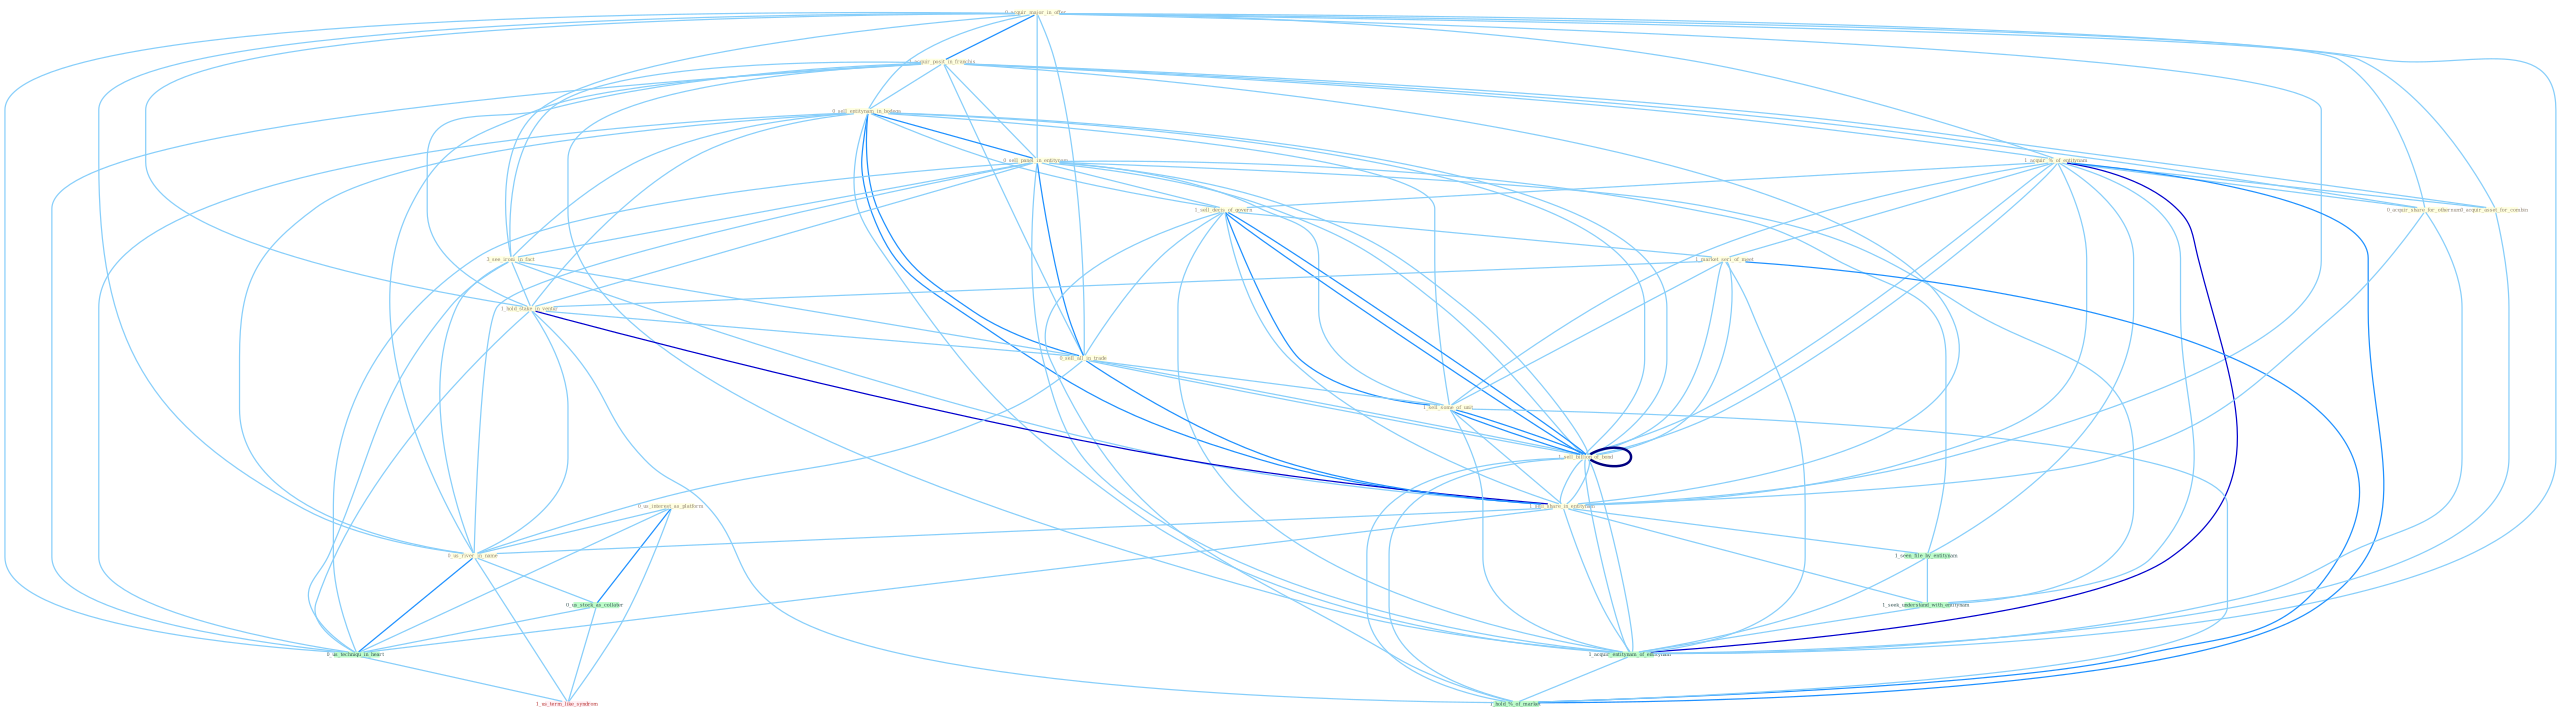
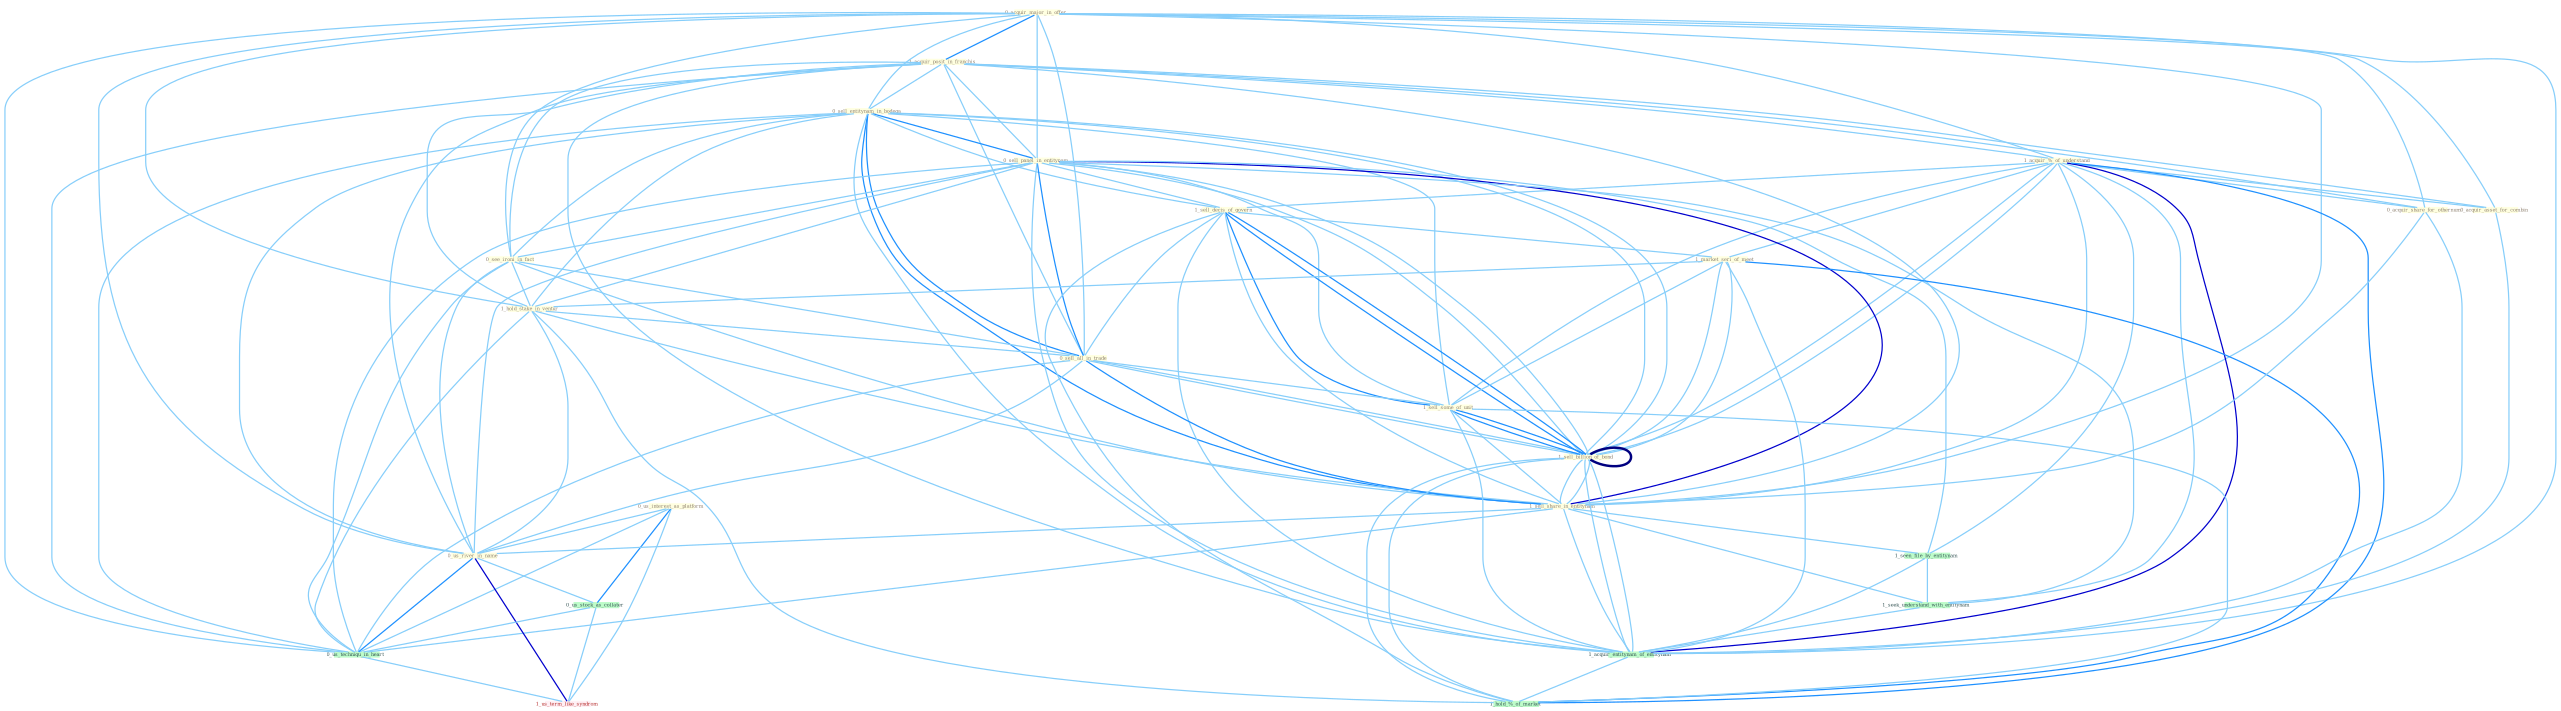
node "1_acquir_%_of_entitynam": label "1_acquir_%_of_entitynam" -> "1_acquir_%_of_understand"
edge "0_sell_panel_in_entitynam" -- "1_sell_share_in_entitynam": added
node "3_see_ironi_in_fact": label "3_see_ironi_in_fact" -> "0_see_ironi_in_fact"
edge "1_hold_stake_in_ventur" -- "1_sell_share_in_entitynam": color #0000cd -> #87cefa
edge "0_sell_all_in_trade" -- "0_us_techniqu_in_heart": added
edge "0_us_river_in_name" -- "1_us_term_like_syndrom": color #87cefa -> #0000cd
